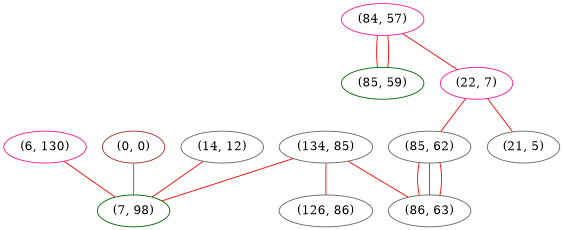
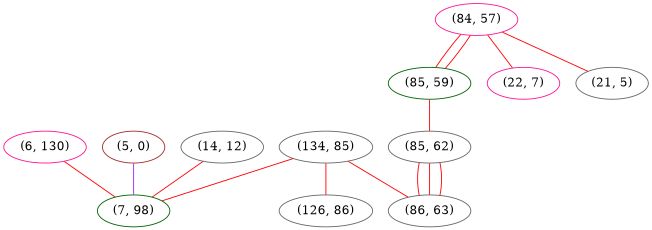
edge "(22, 7)" -- "(85, 62)": now "(85, 59)" -- "(85, 62)"
edge "(22, 7)" -- "(21, 5)": now "(84, 57)" -- "(21, 5)"
node "(0, 0)": label "(0, 0)" -> "(5, 0)"
